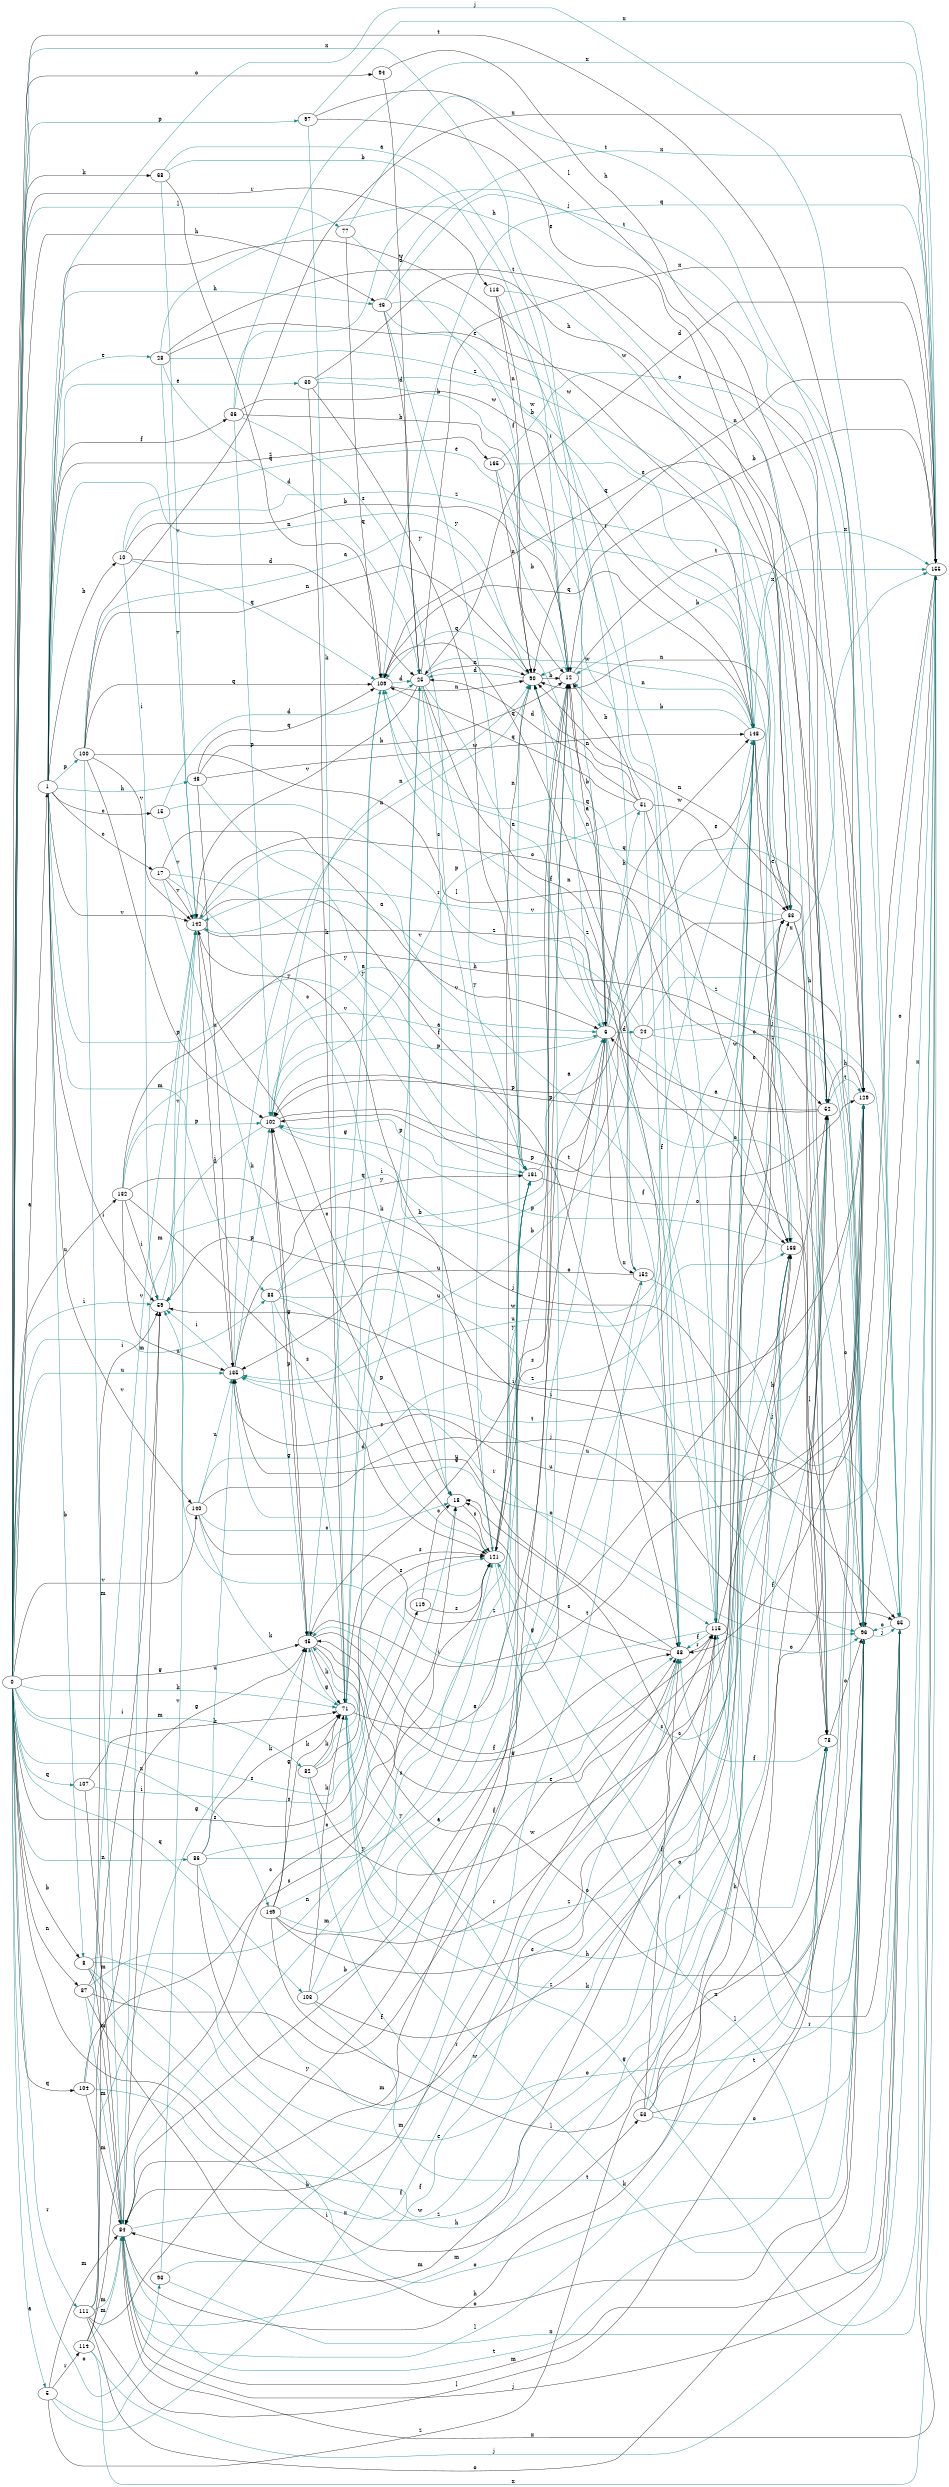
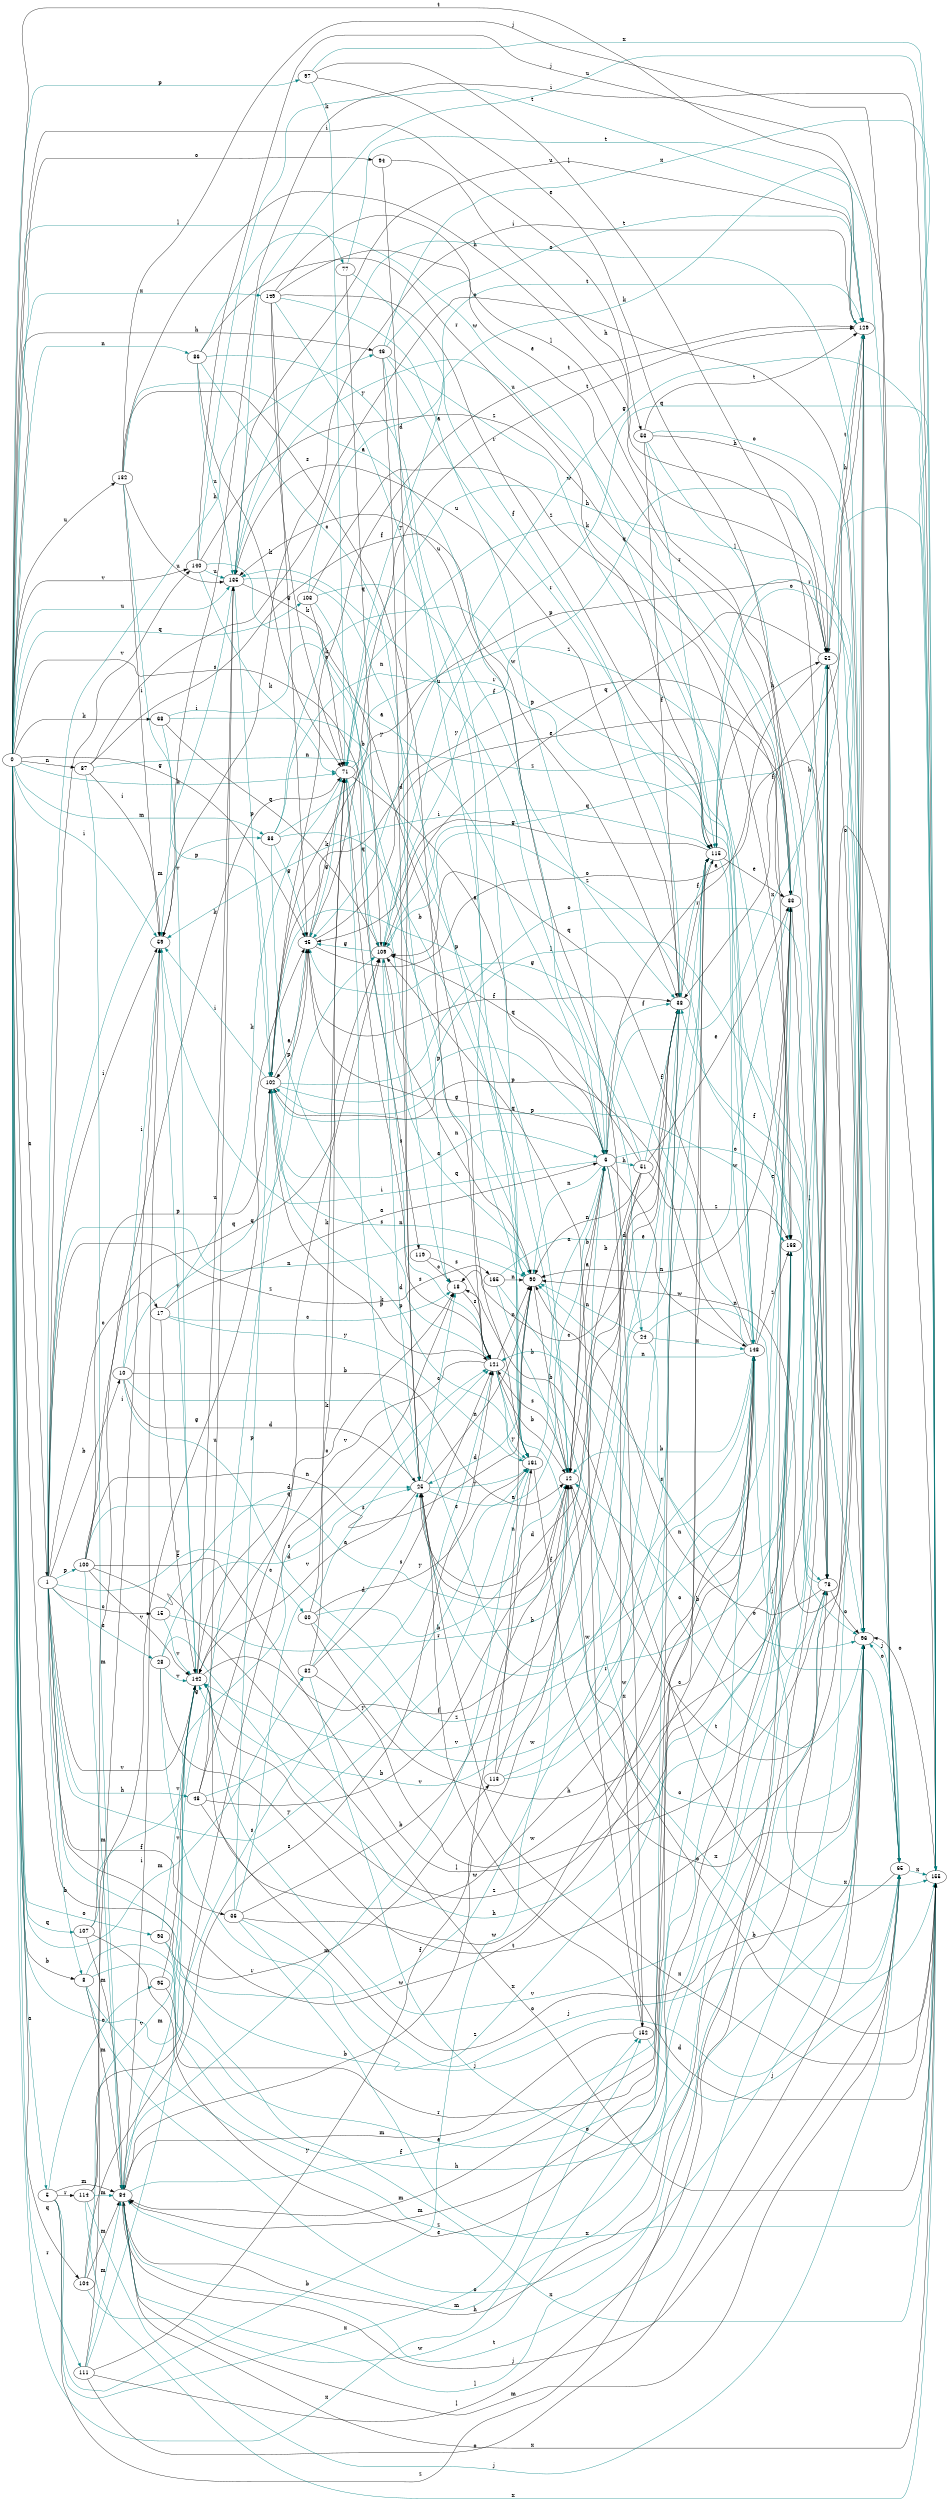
edge "28" -> "33": now "107" -> "33"
edge "24" -> "155": now "24" -> "148"
edge "102" -> "78": added, label "l"
edge "102" -> "45": label "g" -> "a"
node "95": added
